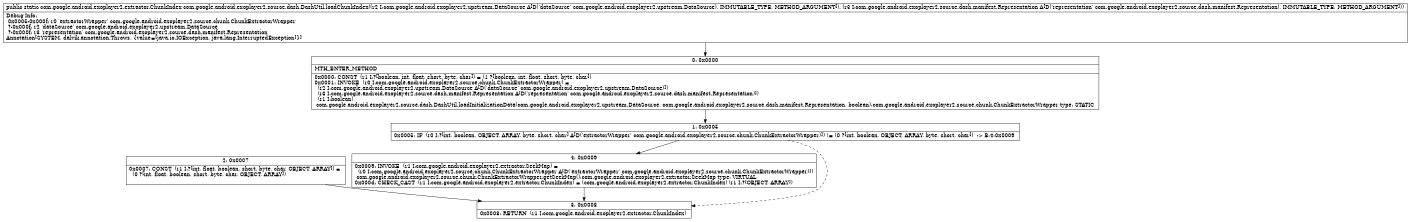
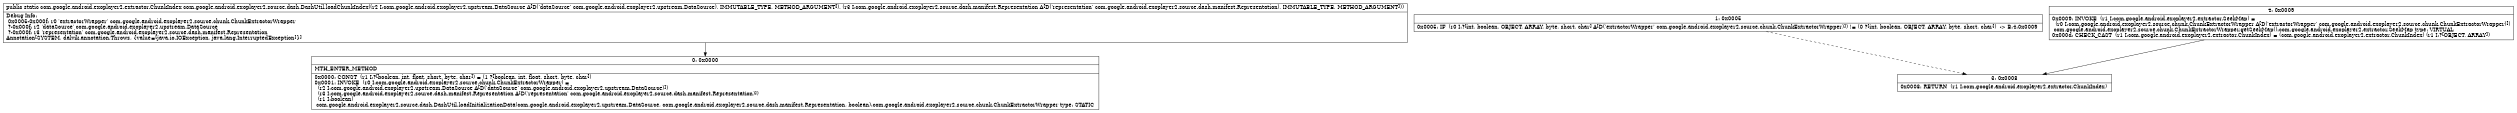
edge "0: 0x0000" -> "1: 0x0005": removed
edge "1: 0x0005" -> "4: 0x0009": removed
node "2: 0x0007": removed
